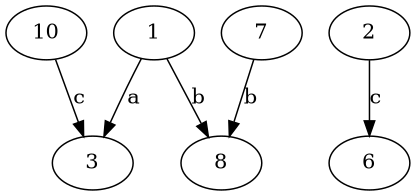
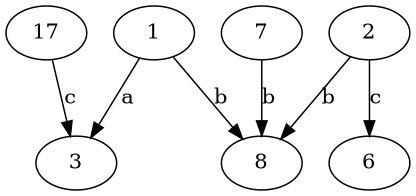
node "10": label "10" -> "17"
edge "2" -> "8": added, label "b"
